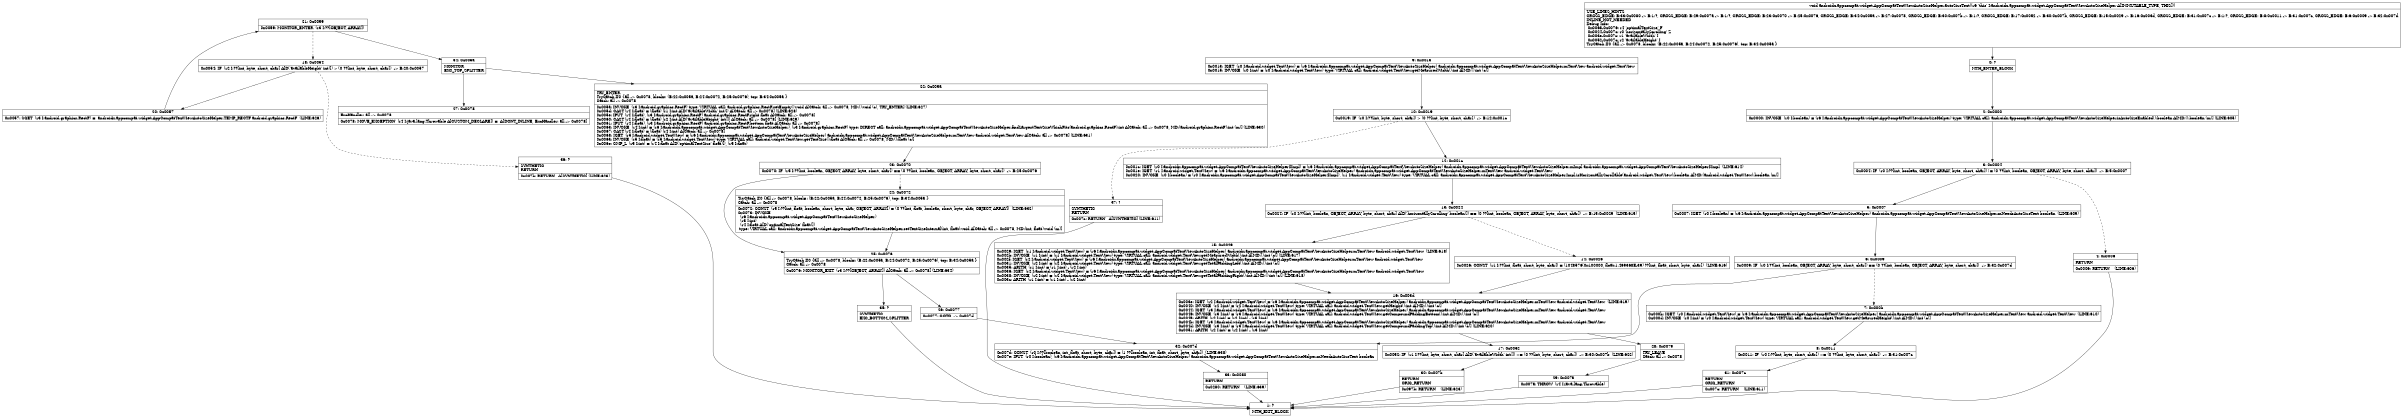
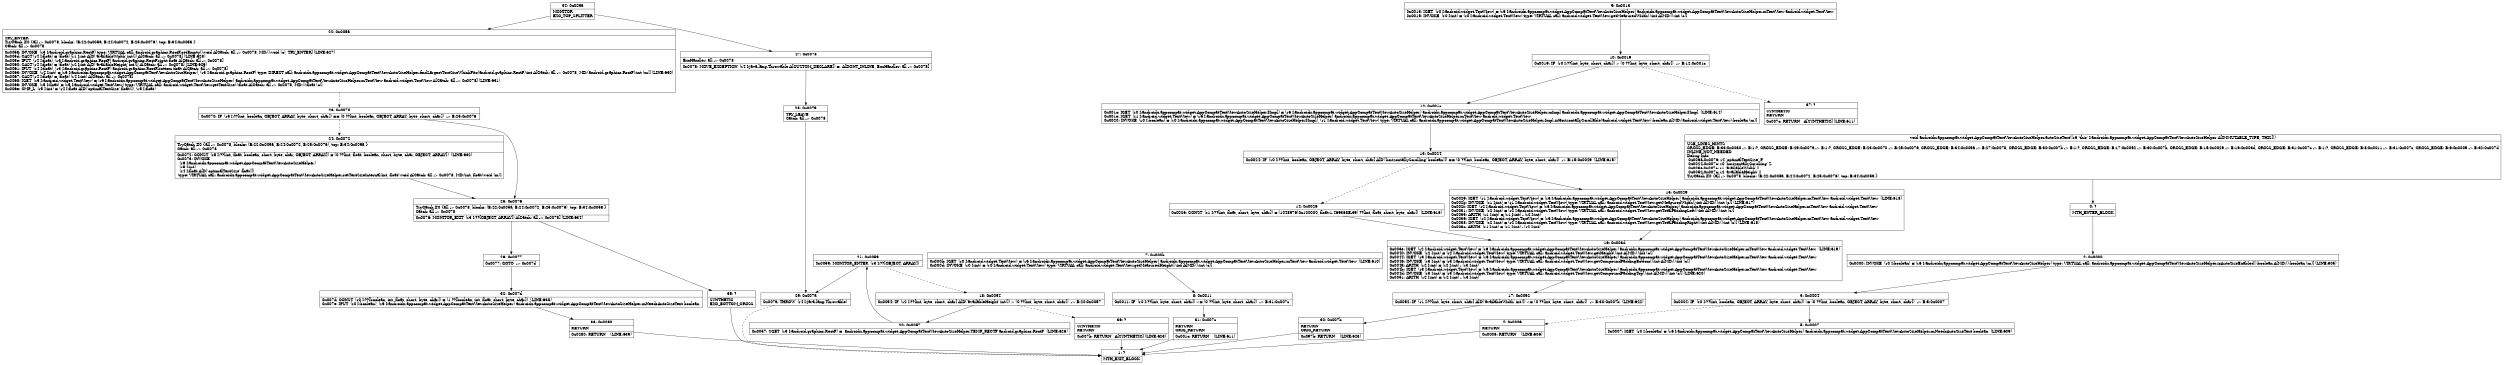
edge "21: 0x0059" -> "34: 0x005a": now "21: 0x0059" -> "29: 0x007a"
edge "22: 0x005a" -> "23: 0x0070": style solid -> dashed
node "6: 0x0009": removed
node "35: ?": text "EXC_BOTTOM_SPLITTER" -> "EXC_BOTTOM_CROSS"
edge "16: 0x003d" -> "28: 0x0079": now "27: 0x0078" -> "28: 0x0079"
edge "37: ?" -> "1: ?": removed
node "31: 0x007c": text "0x007c: RETURN    (LINE:611)" -> "0x001c: RETURN    (LINE:611)"
edge "29: 0x007a" -> "1: ?": style solid -> dashed
